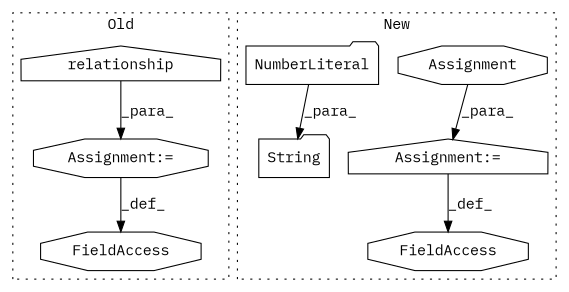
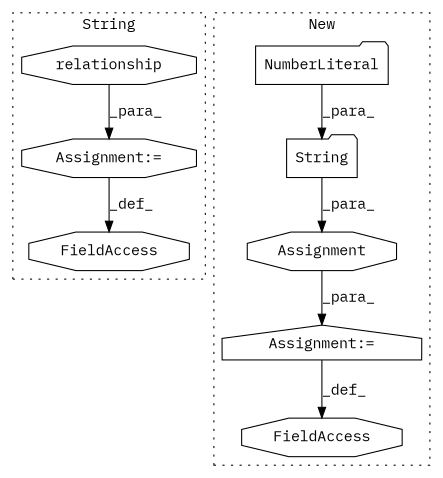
cluster "Old": label "Old" -> "String"
node "relationship": shape house -> octagon
edge "String" -> "Assignment": added, label "_para_"
